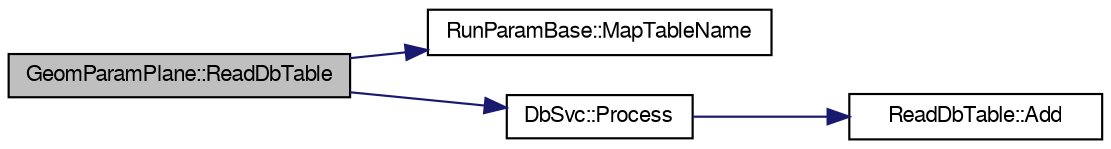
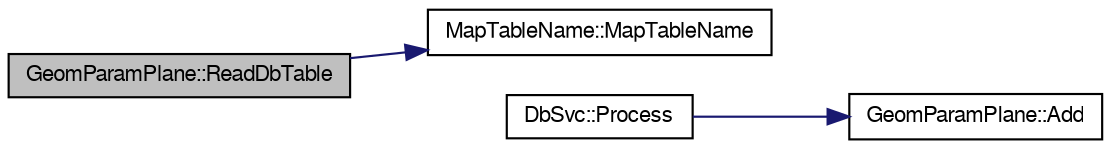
node "RunParamBase::MapTableName": label "RunParamBase::MapTableName" -> "MapTableName::MapTableName"
edge "GeomParamPlane::ReadDbTable" -> "DbSvc::Process": removed
node "ReadDbTable::Add": label "ReadDbTable::Add" -> "GeomParamPlane::Add"
